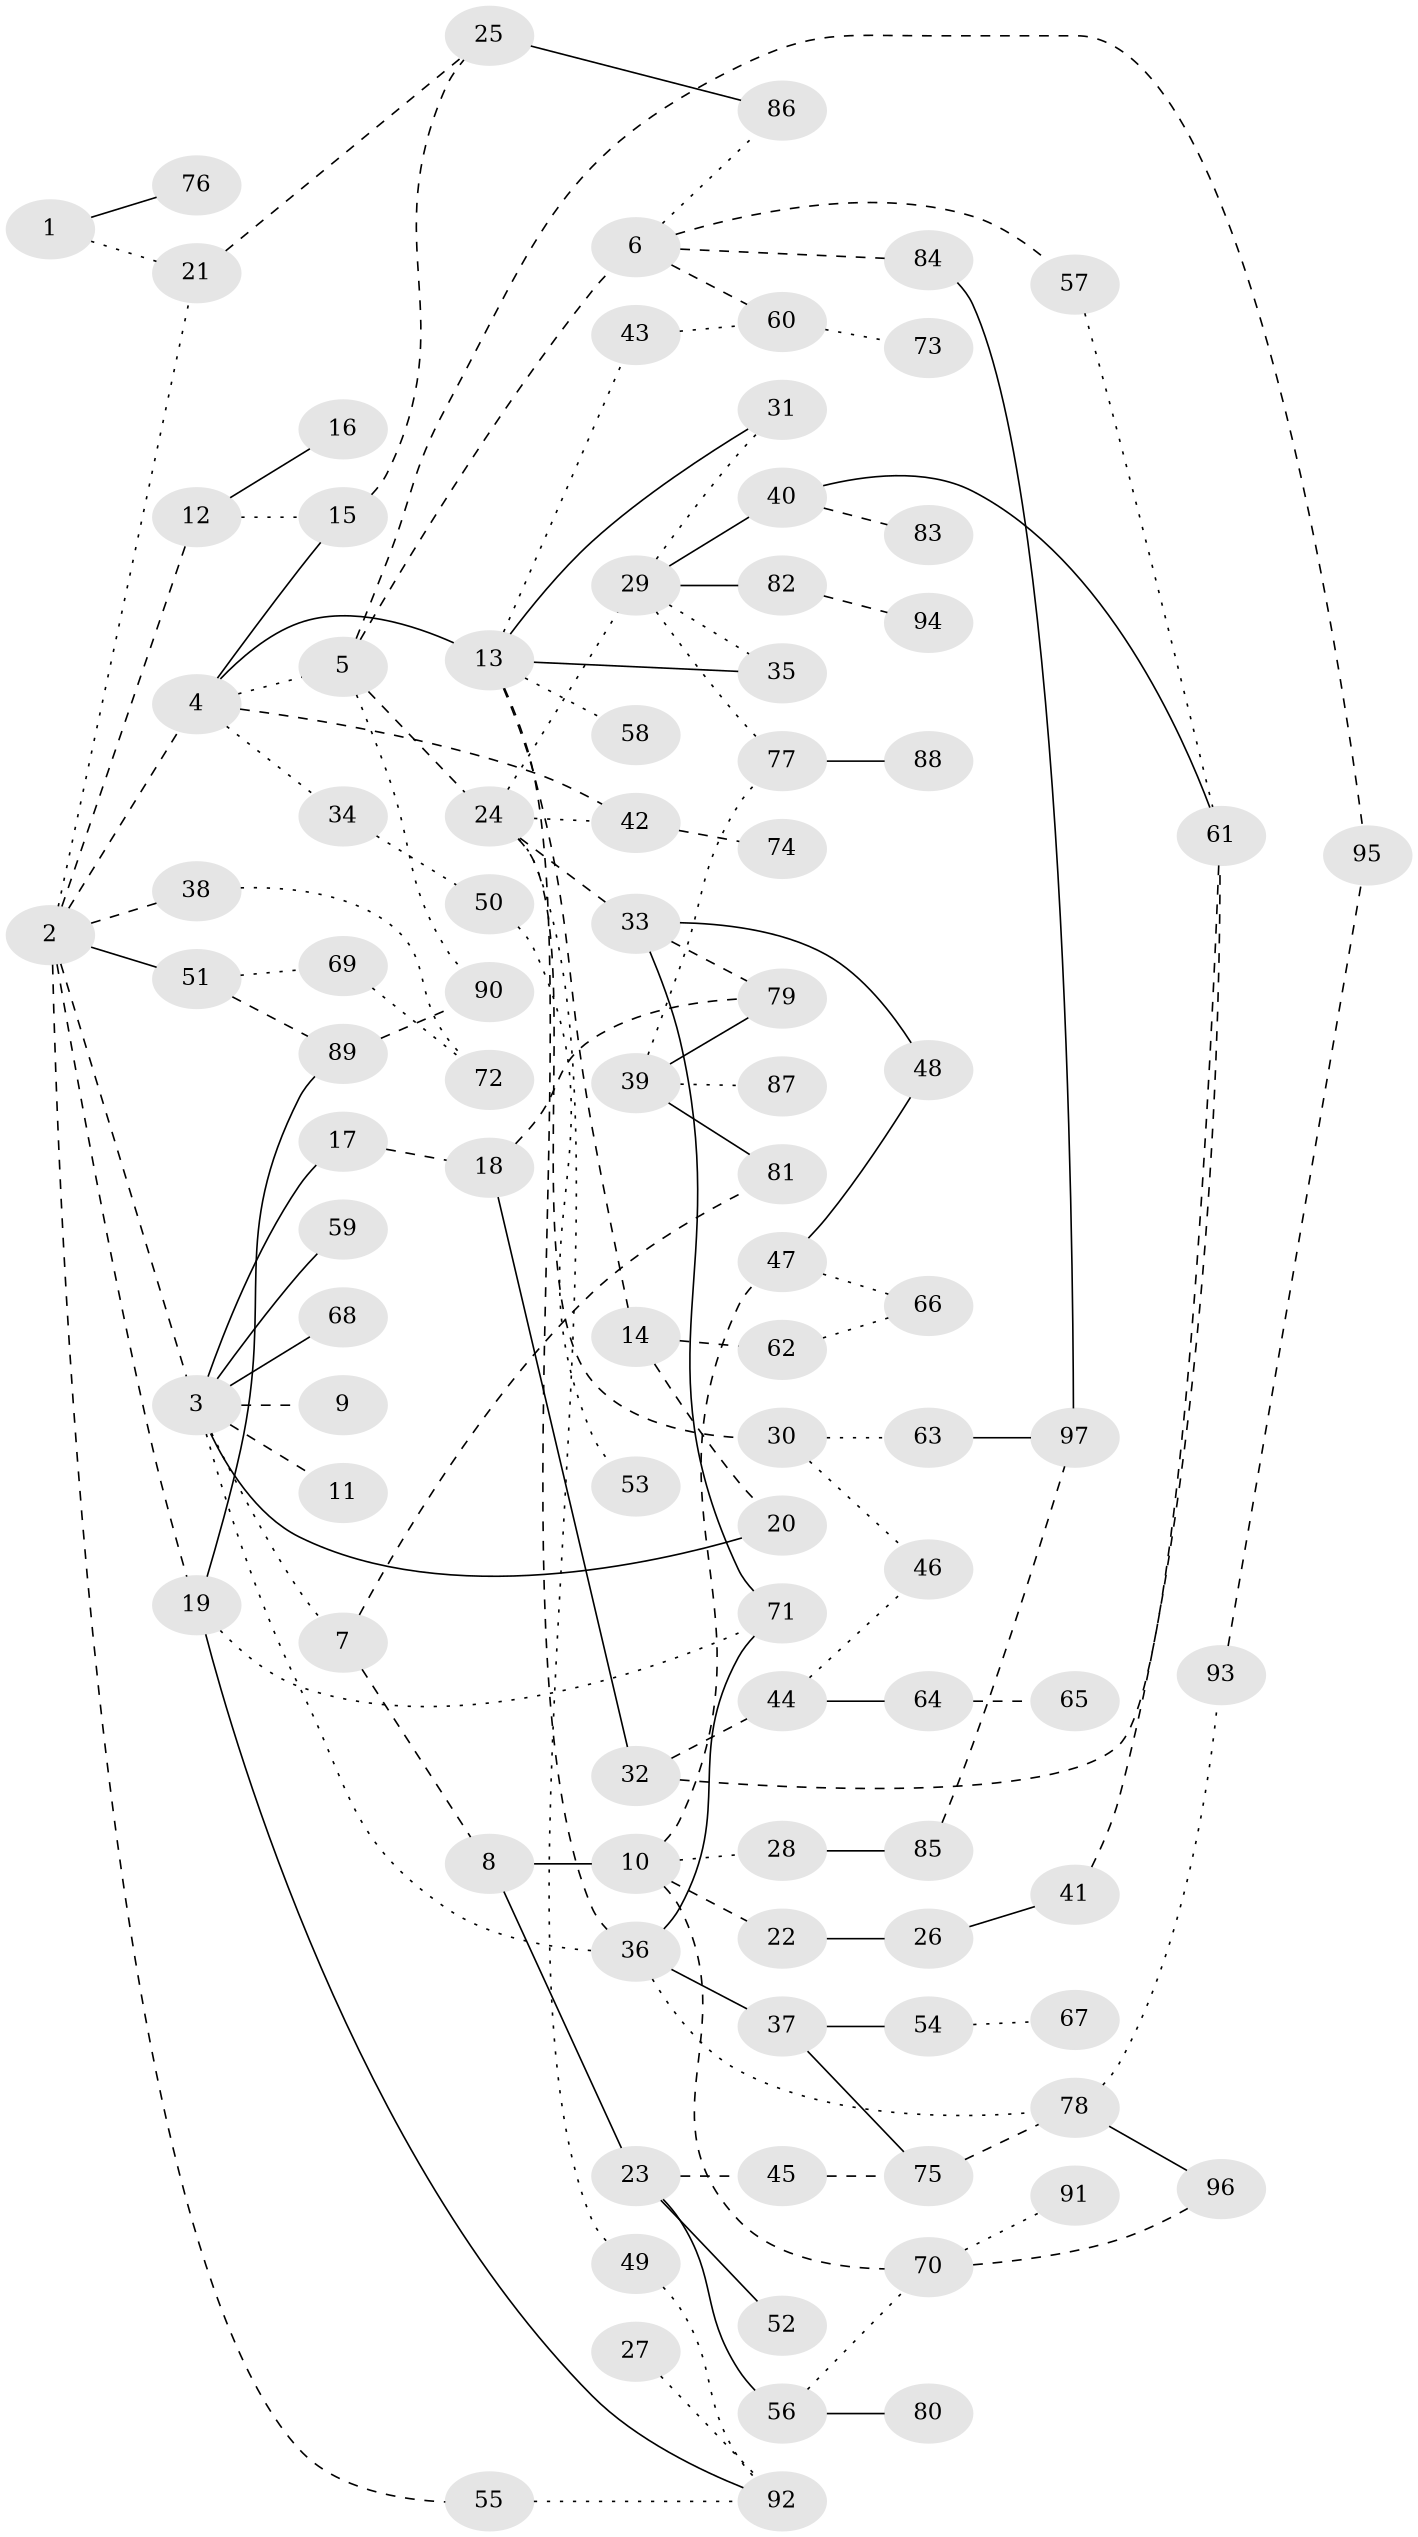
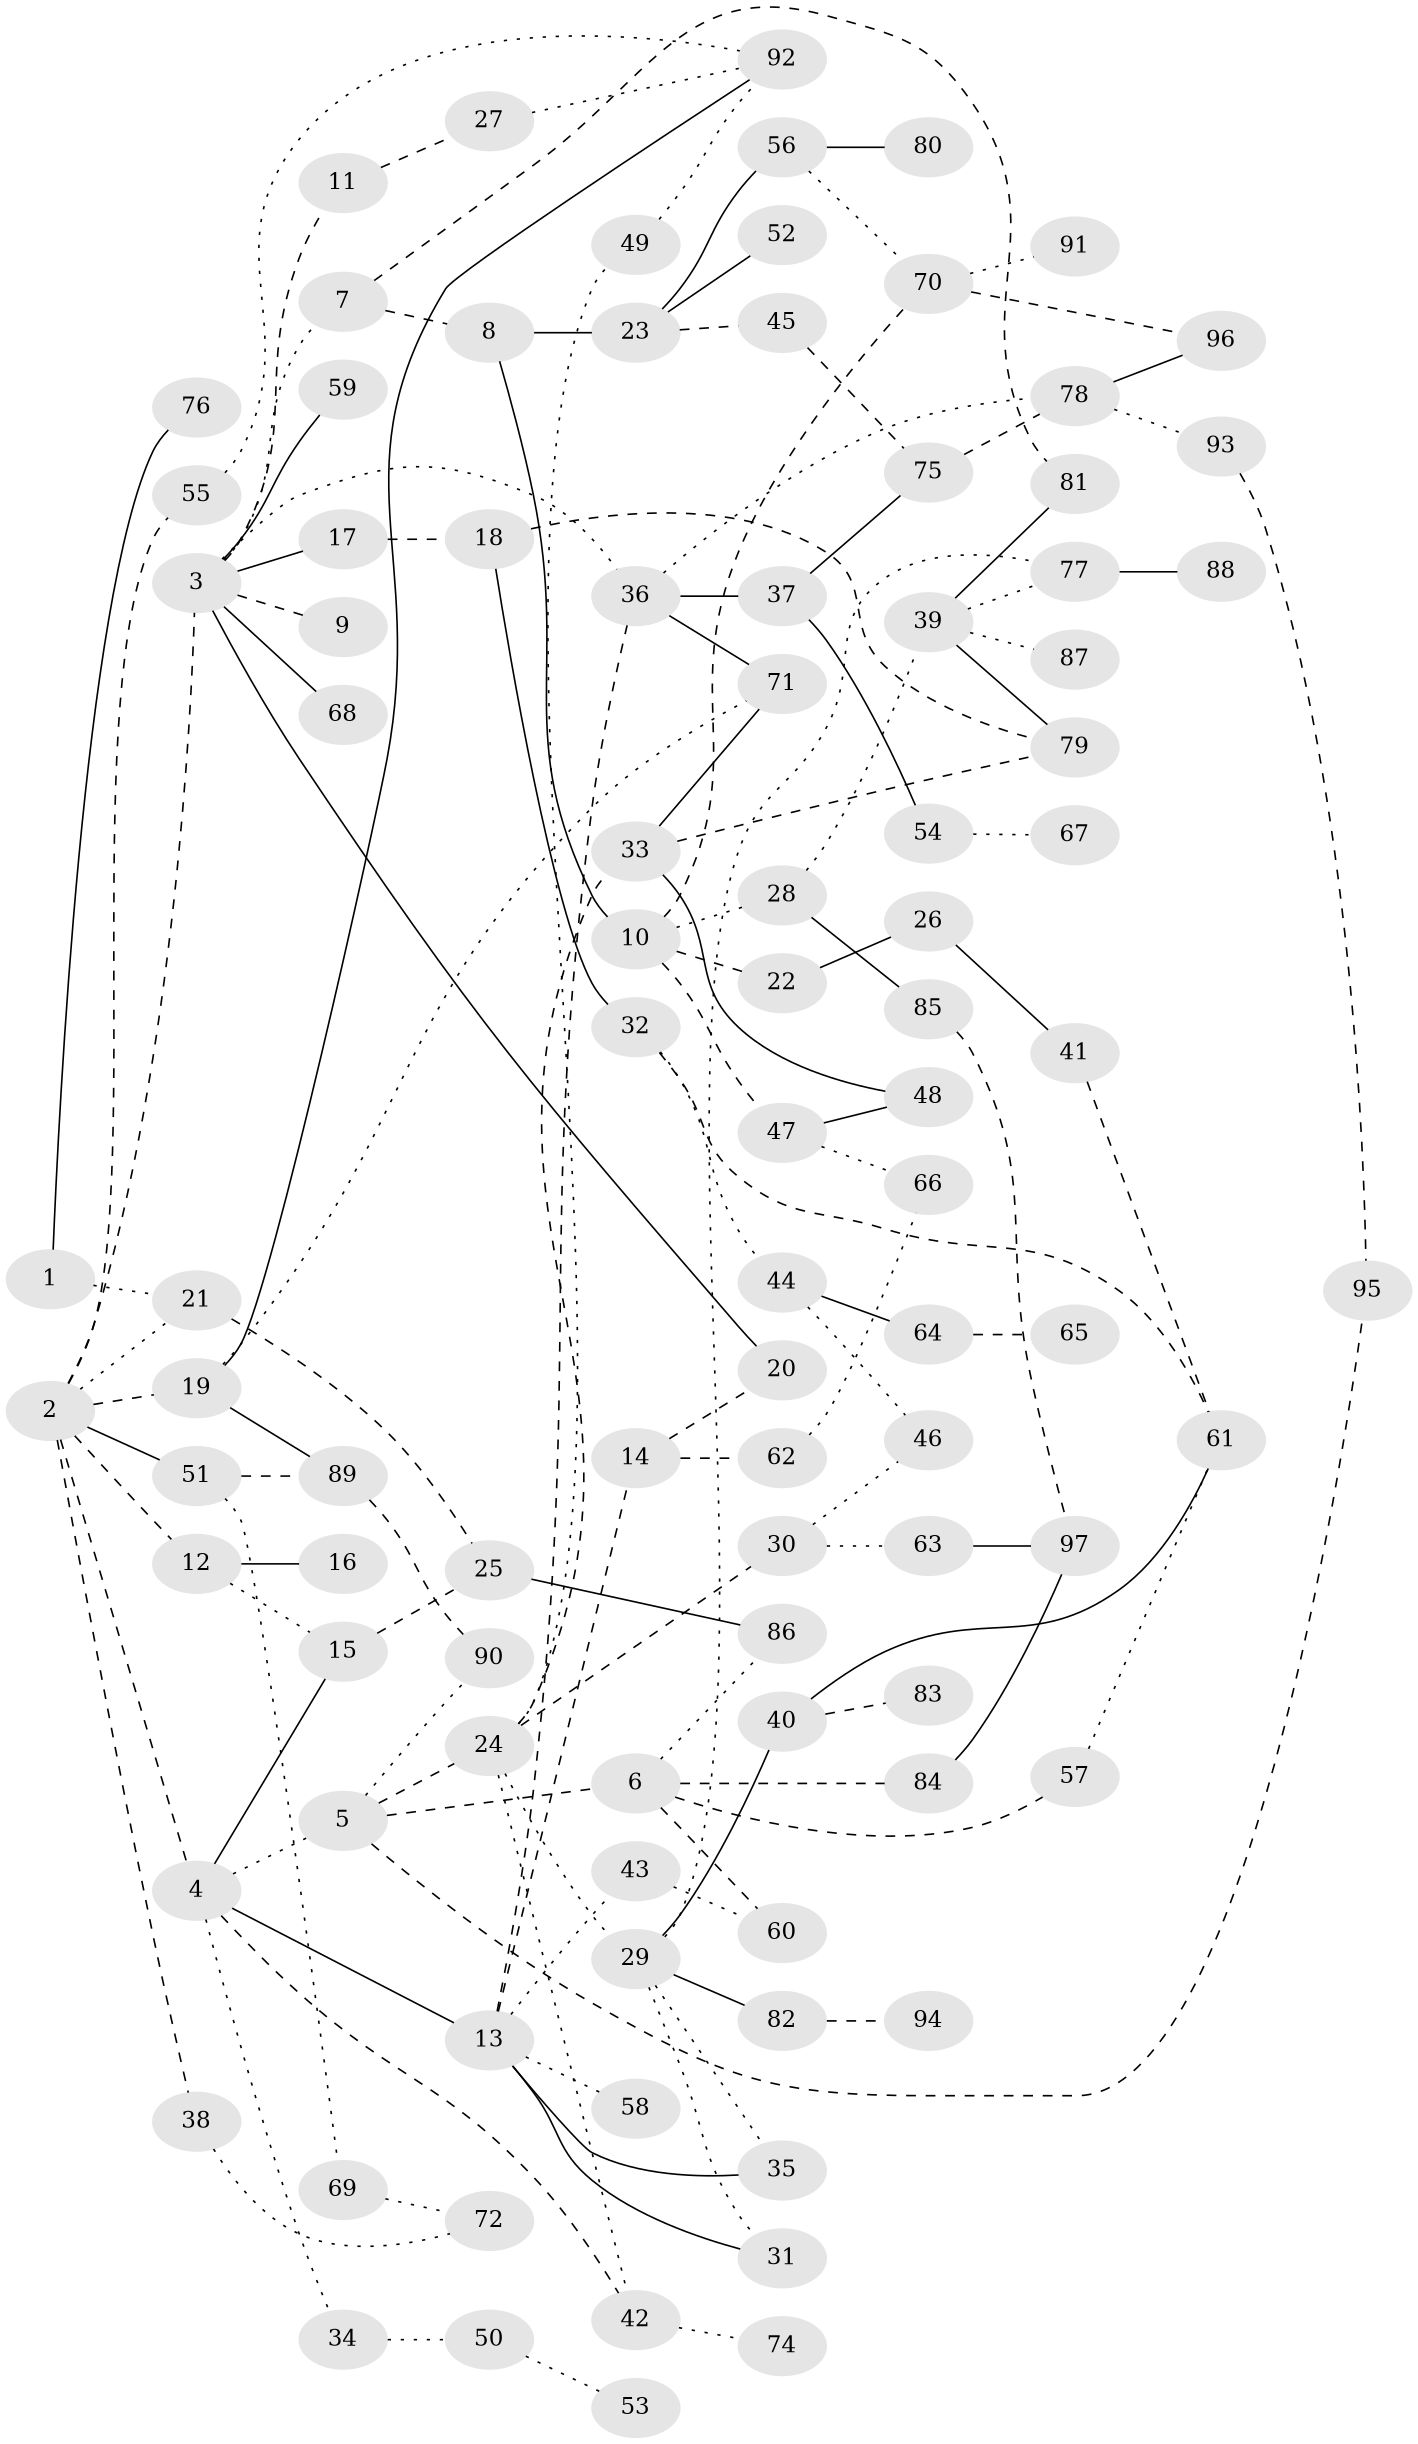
edge "27" -- "11": added
node "73": removed
edge "39" -- "28": added
edge "42" -- "74": style dashed -> dotted
edge "44" -- "32": style dashed -> dotted
